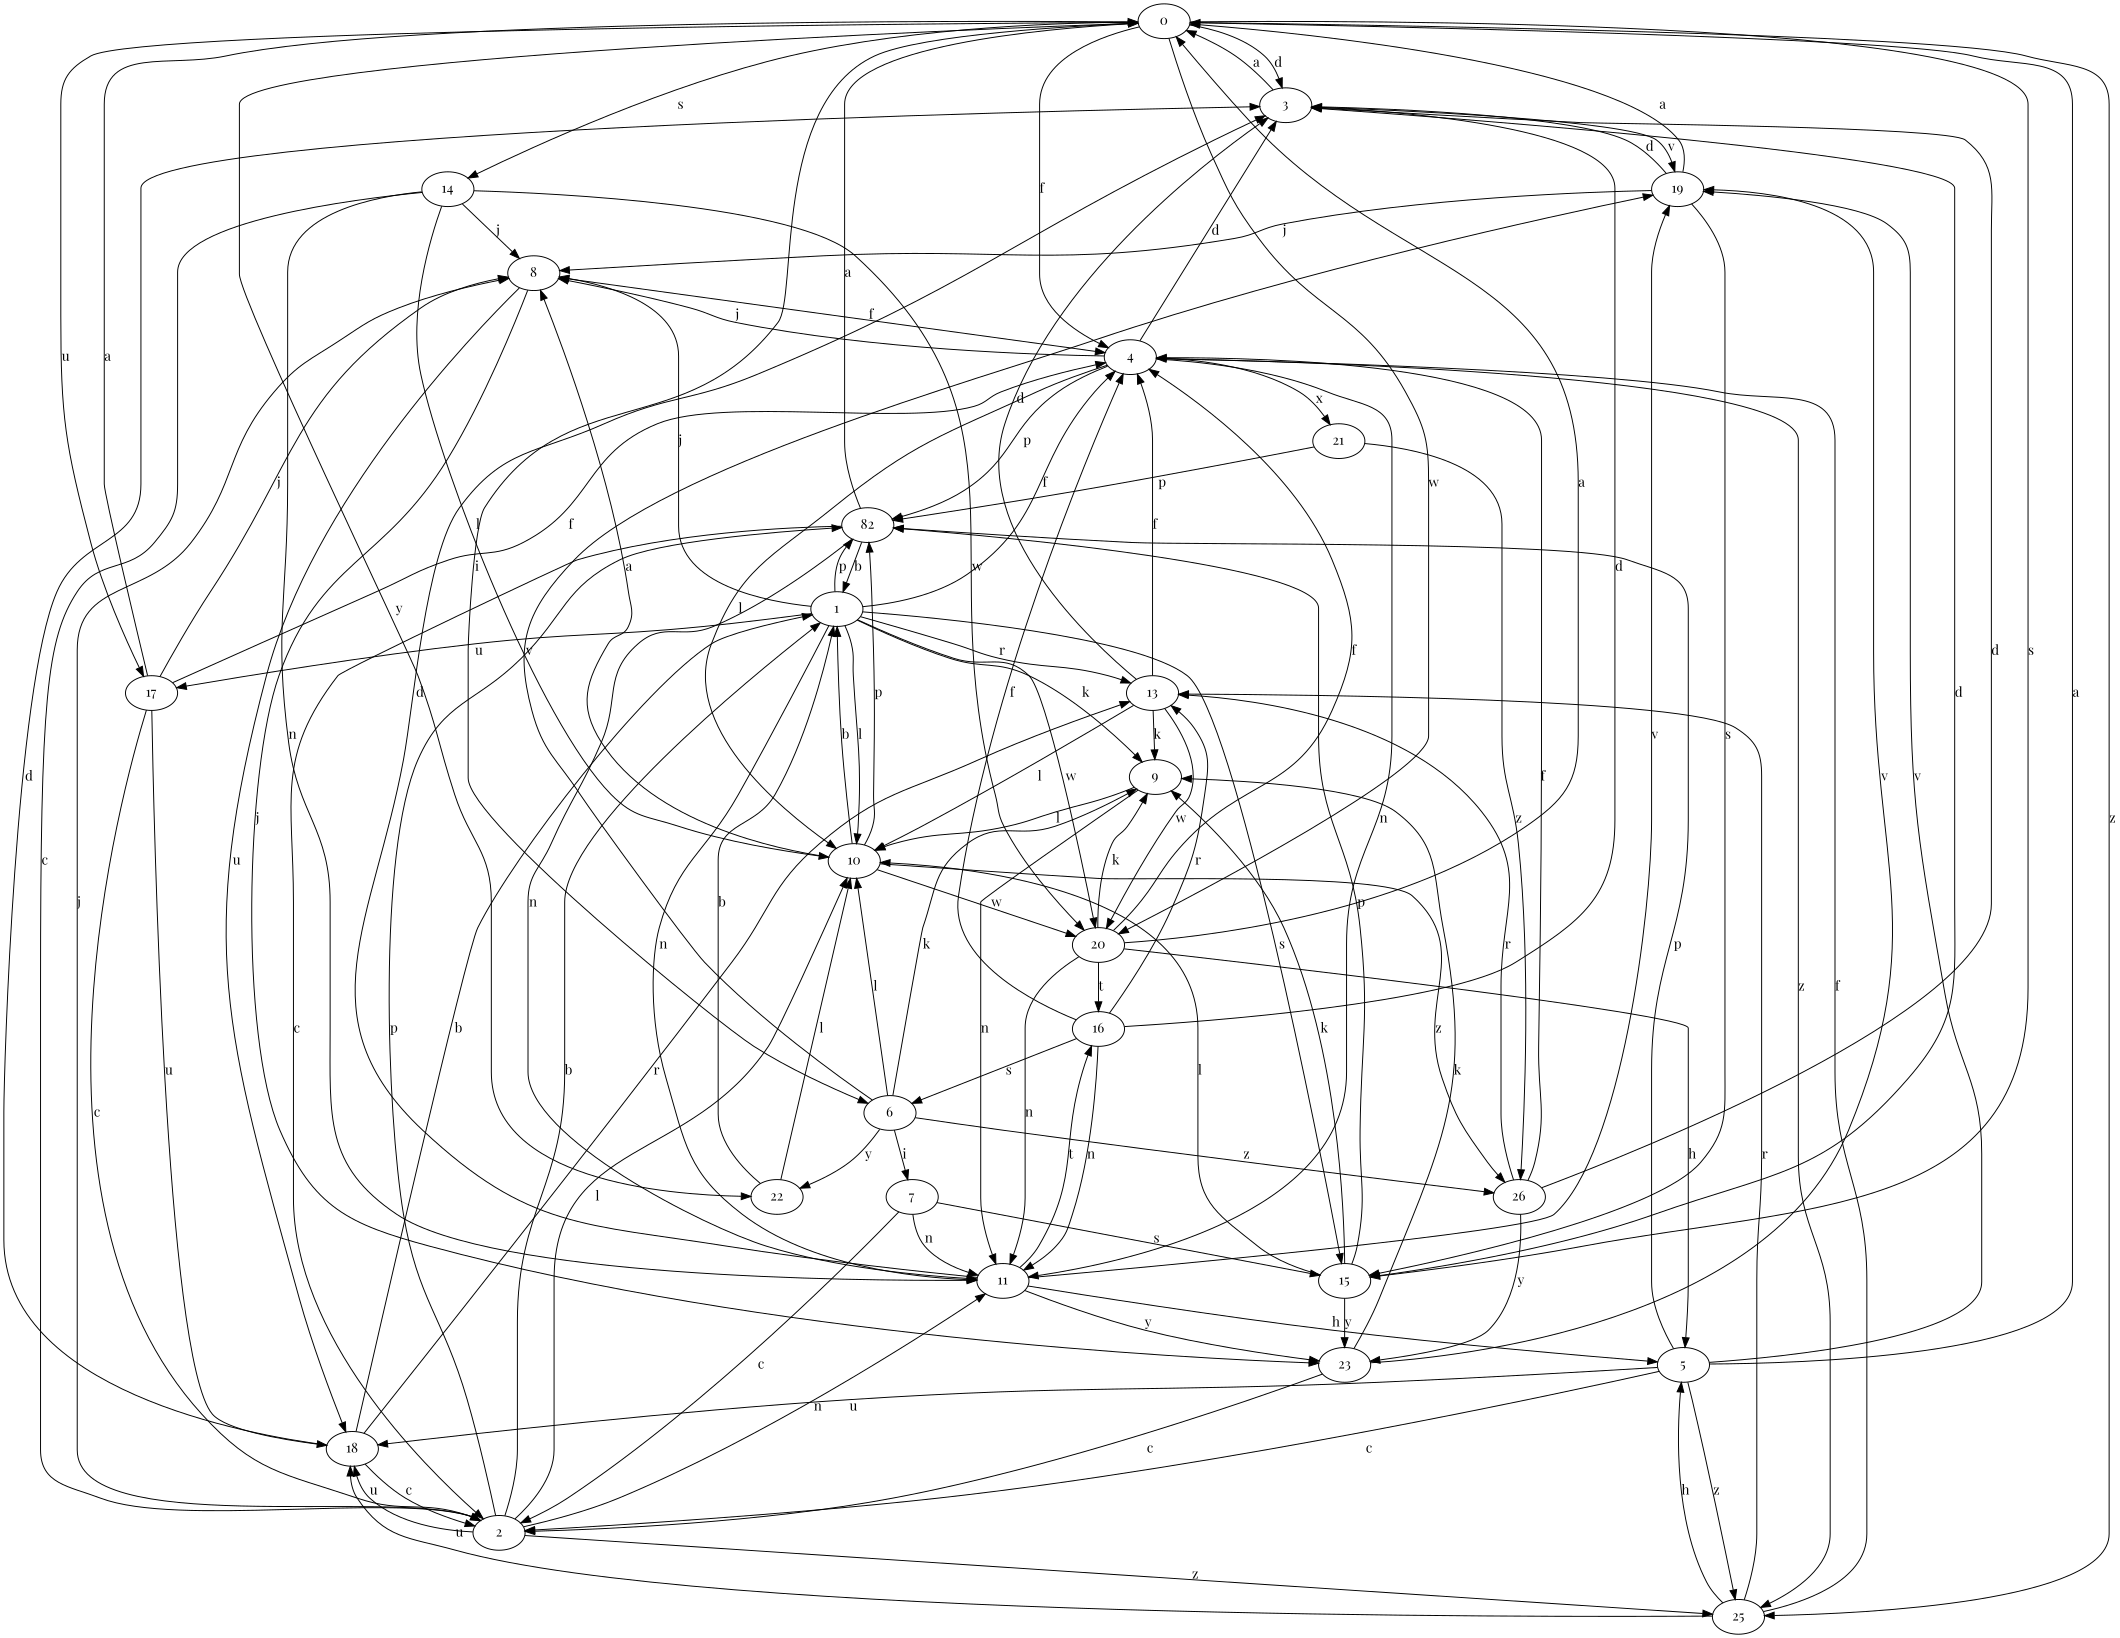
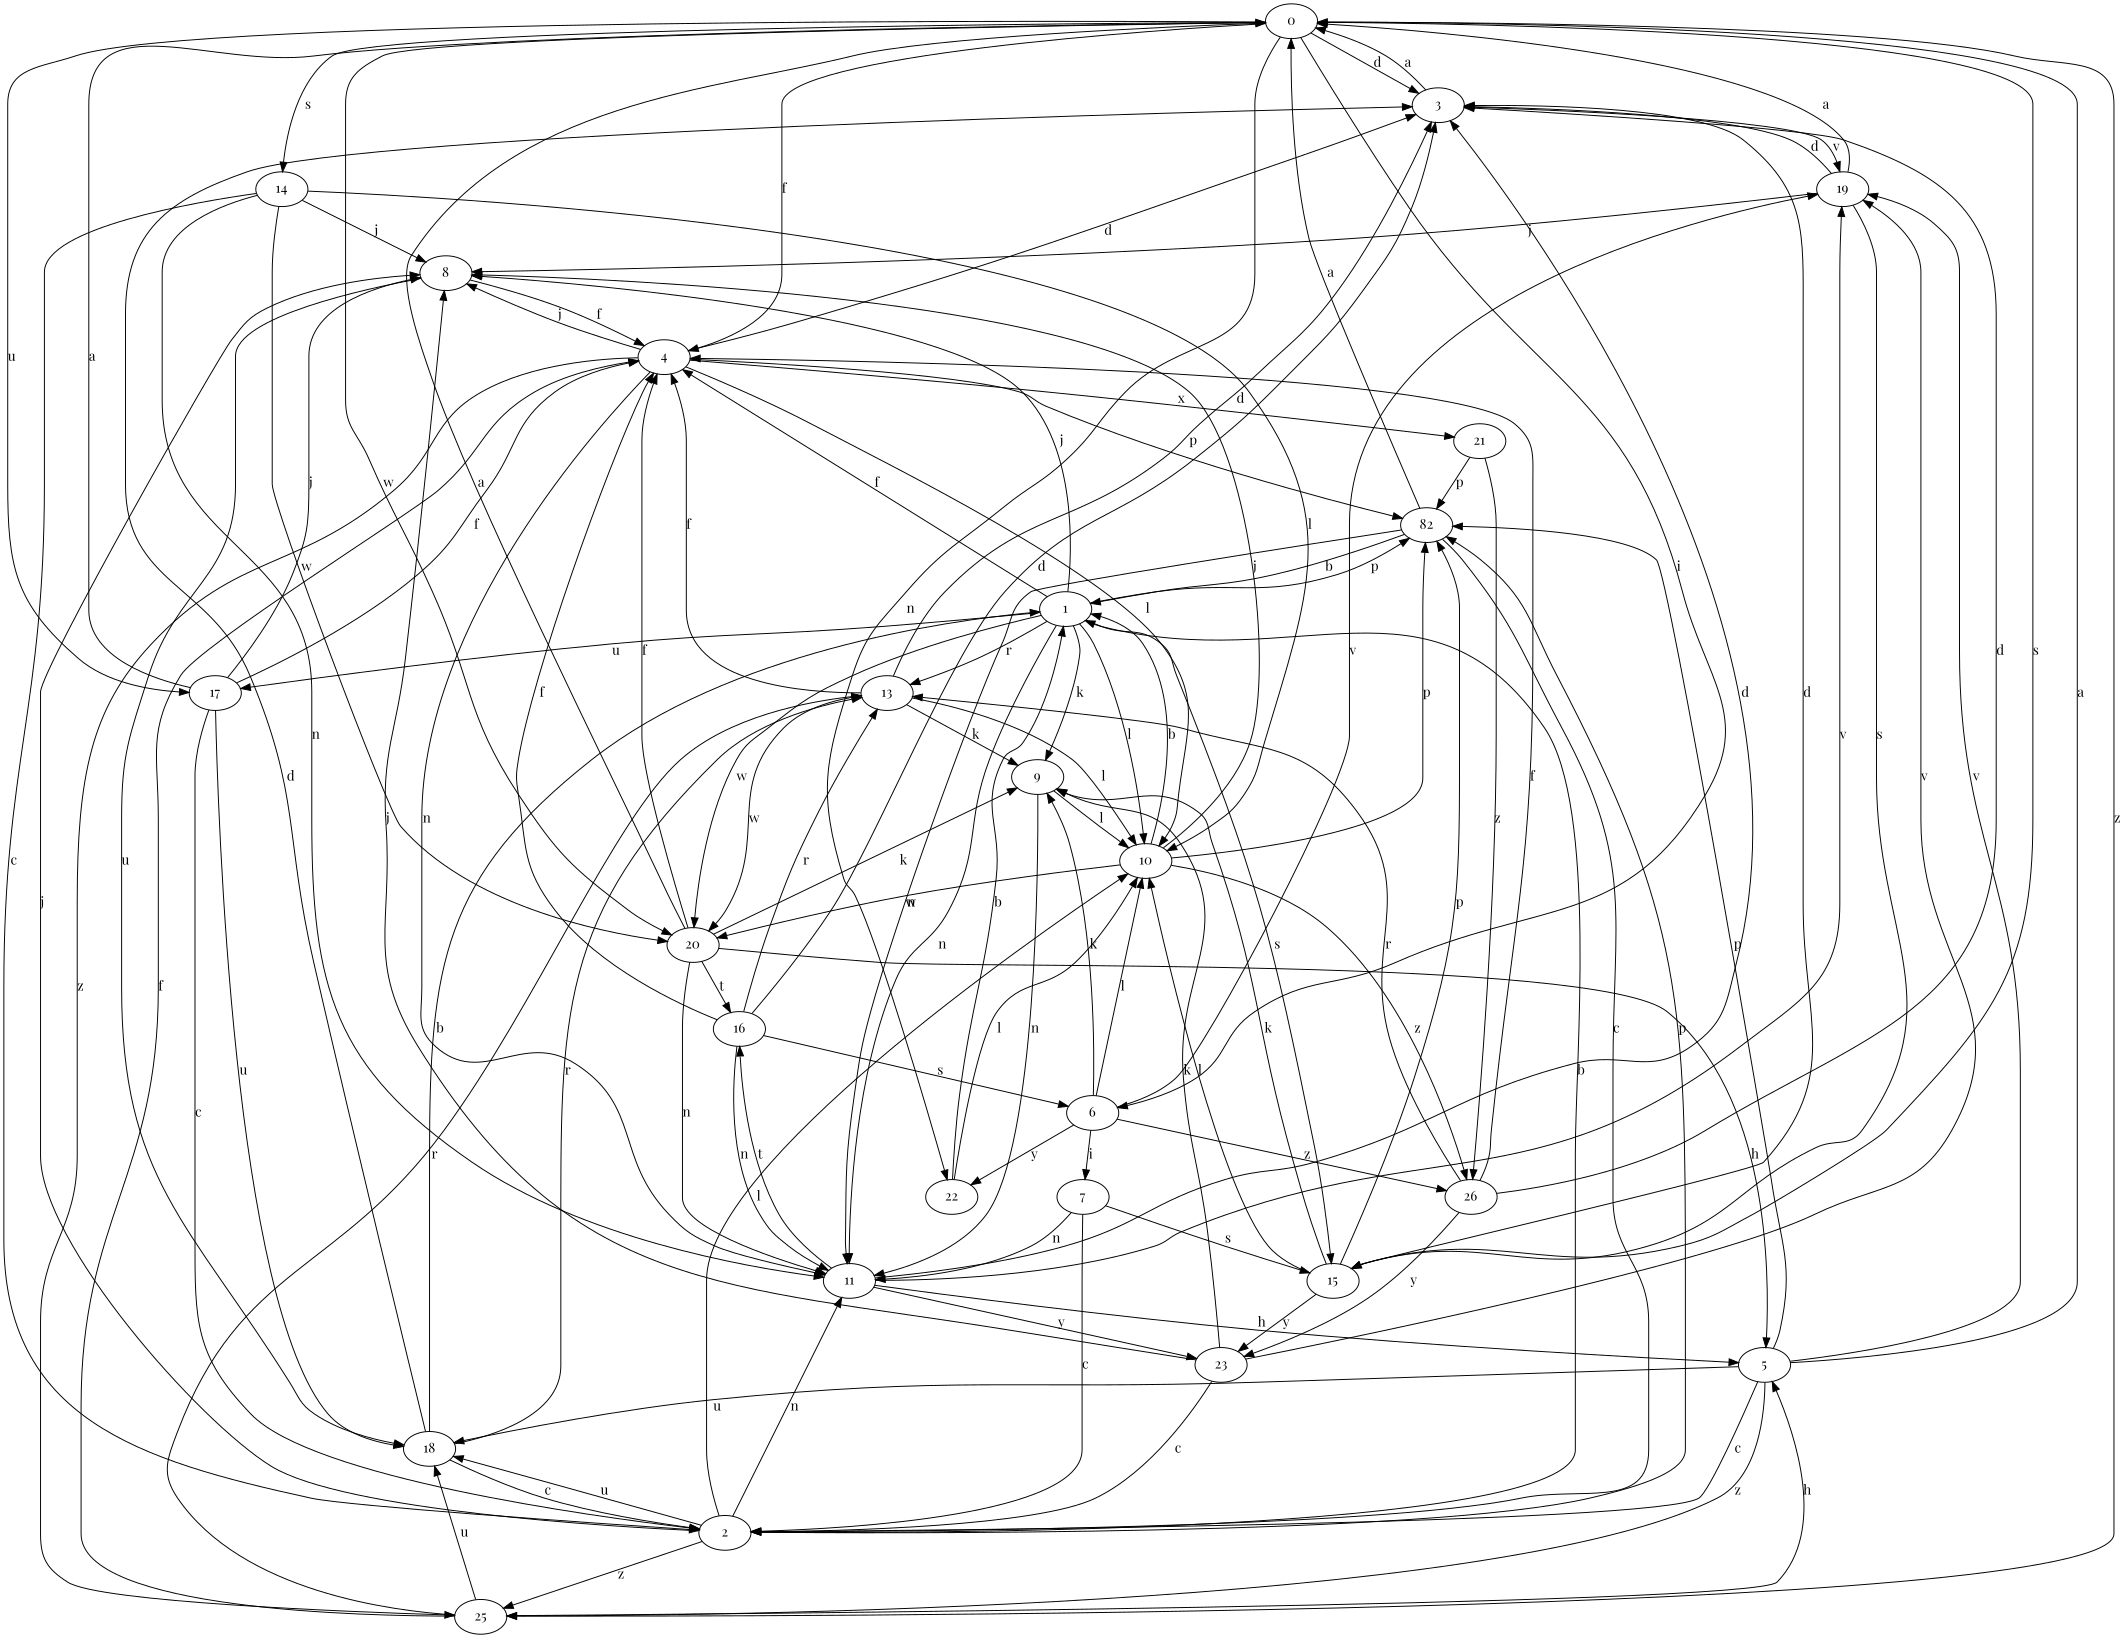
edge "10" -> "8": label "a" -> "j"
edge "0" -> "22": label "y" -> "n"
edge "8" -> "23": reversed
